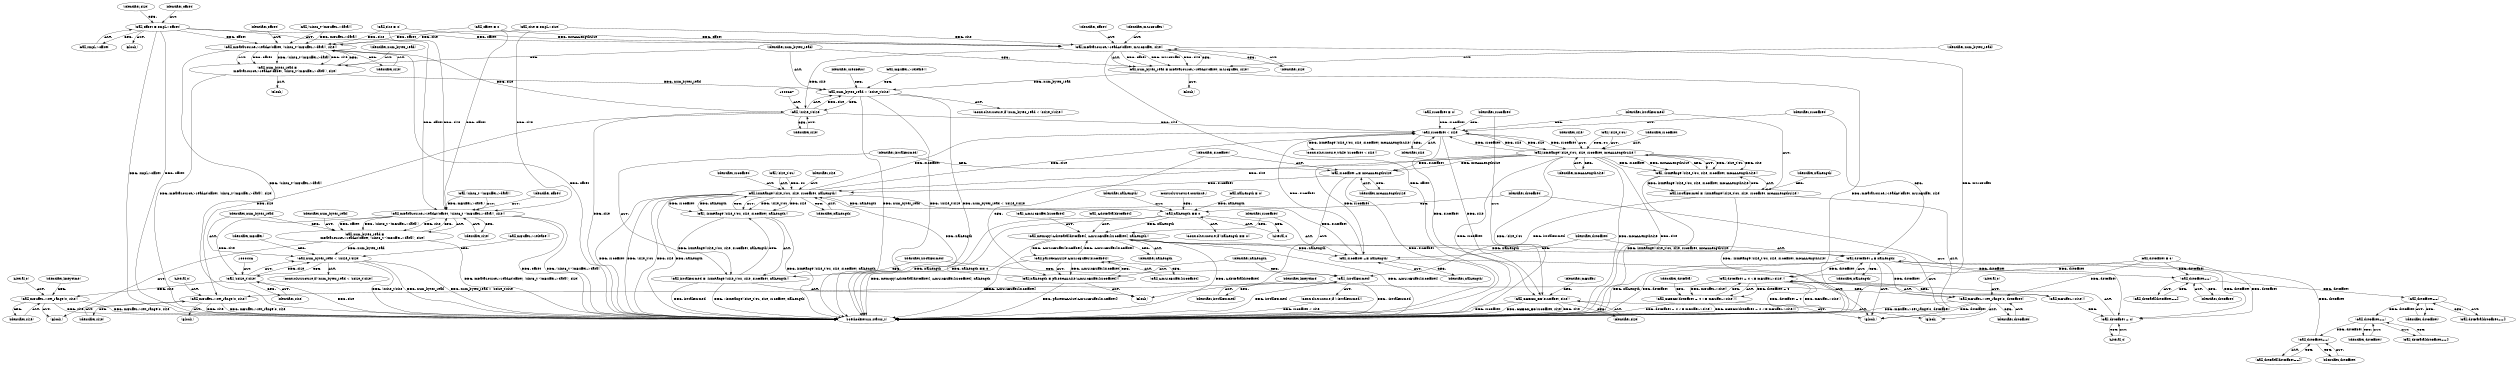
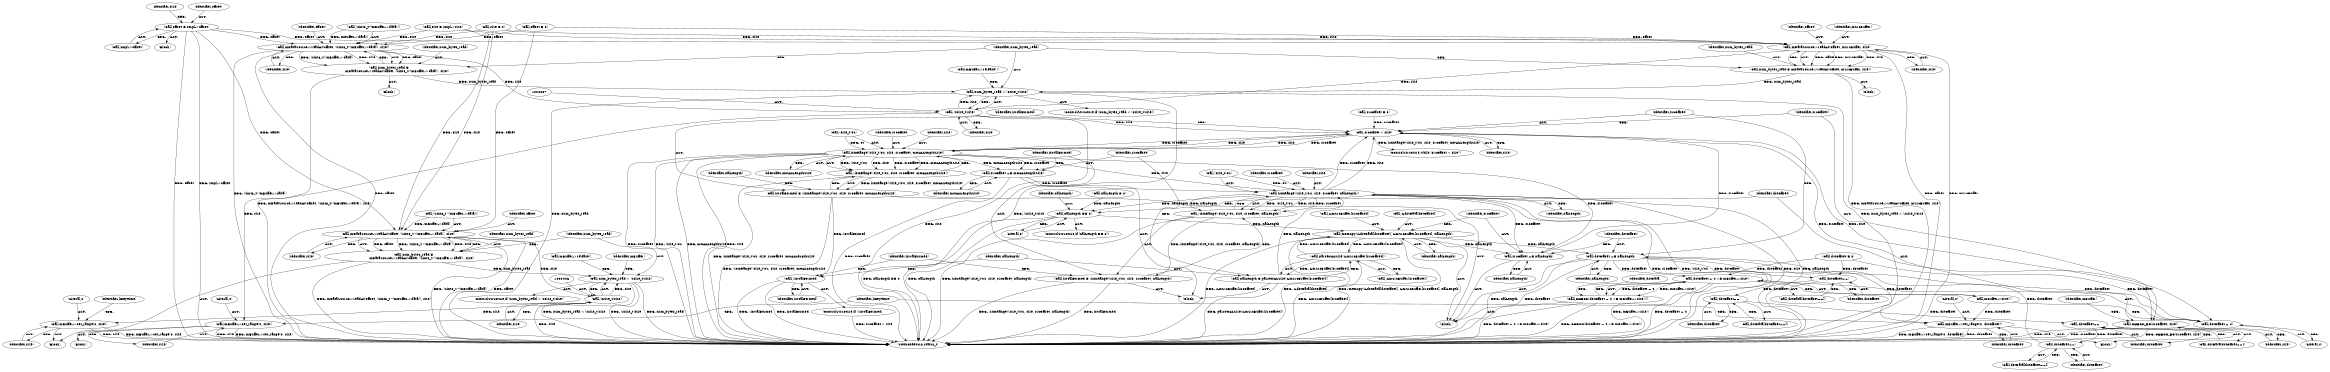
edge "(Call,size = 0)" -> "(Call,mDataSource->readAt(offset, mSrcBuffer, size))": label "DDG: mNALLengthSize" -> "DDG: size"
node "(Identifier,usesDRM)": removed
node "(ControlStructure,continue;)": removed
edge "(Call,dstOffset = 0)" -> "(Call,mBuffer->set_range(0, dstOffset))": now "(Call,mBuffer->size())" -> "(Call,mBuffer->set_range(0, dstOffset))"
edge "(Call,mBuffer->size())" -> "(Call,dstOffset + 4)": label "DDG: " -> "CFG: "
